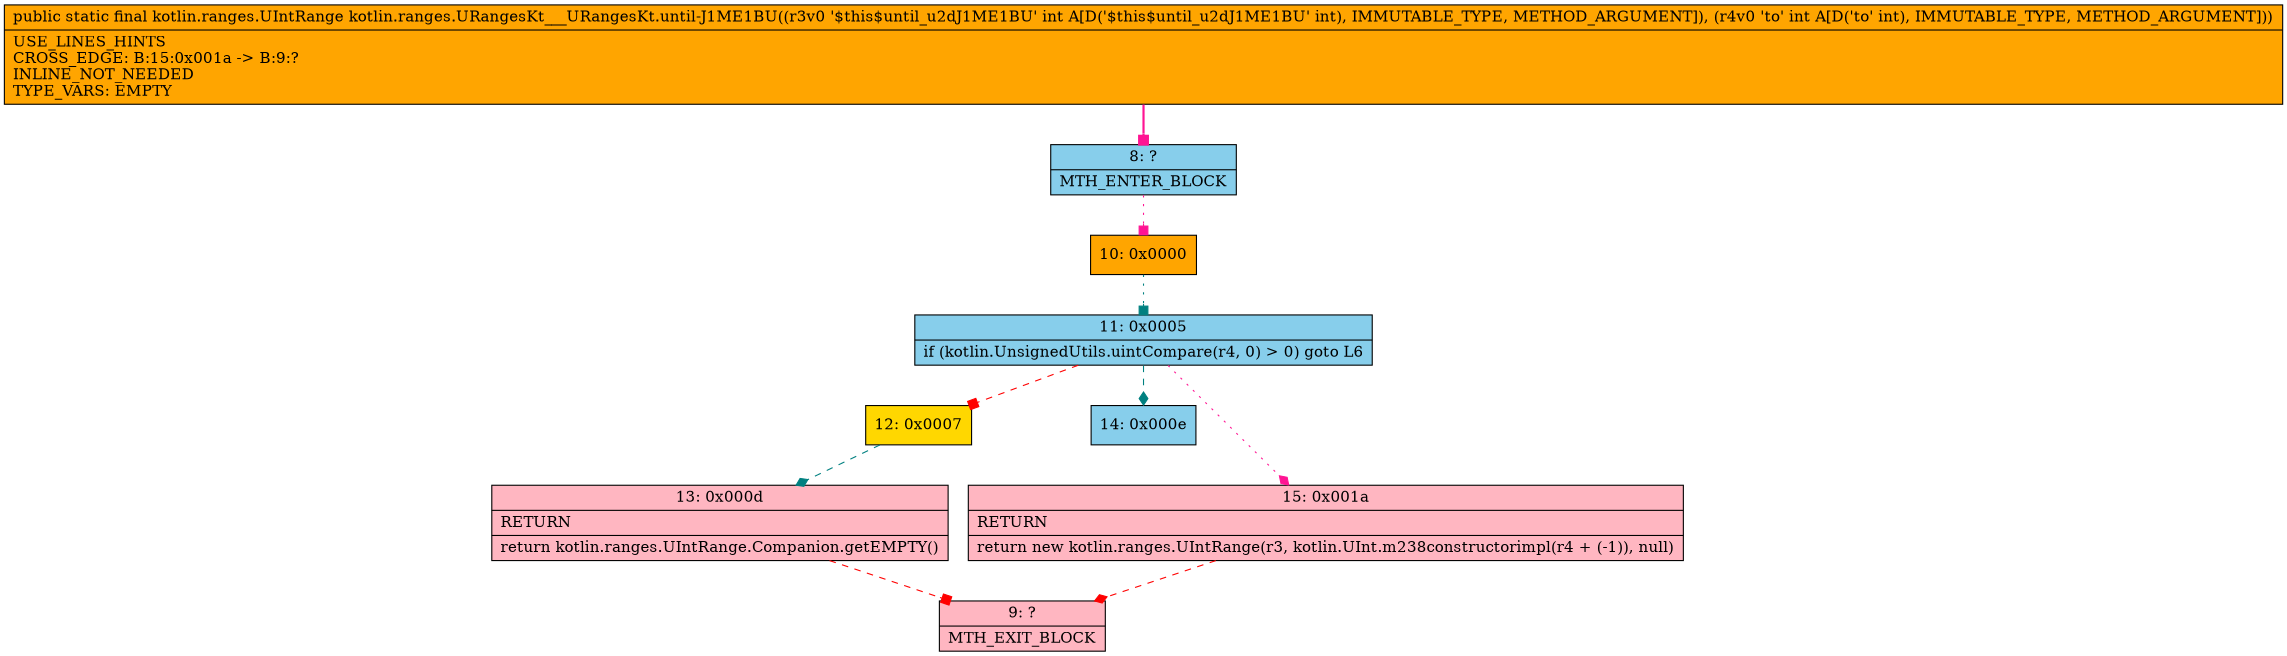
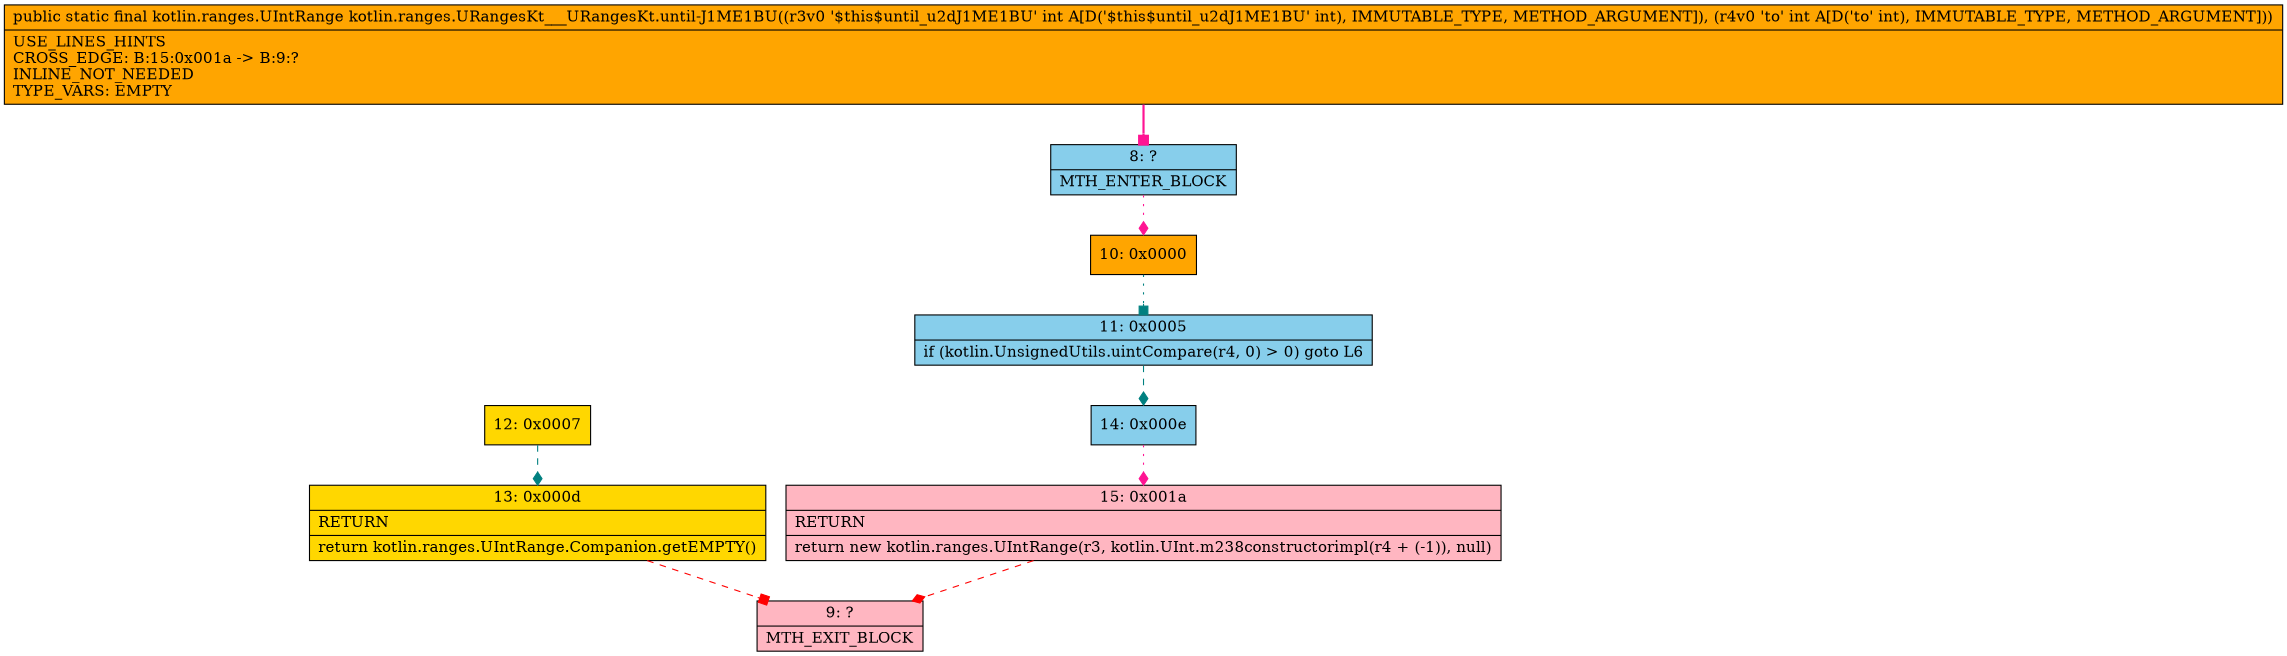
edge "8: ?" -> "10: 0x0000": arrowhead box -> diamond
edge "11: 0x0005" -> "12: 0x0007": removed
edge "11: 0x0005" -> "15: 0x001a": now "14: 0x000e" -> "15: 0x001a"
node "13: 0x000d": fillcolor lightpink -> gold
